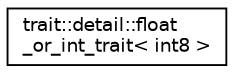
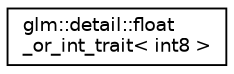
node "trait::detail::float _or_int_trait< int8 >": label "trait::detail::float _or_int_trait< int8 >" -> "glm::detail::float _or_int_trait< int8 >"
